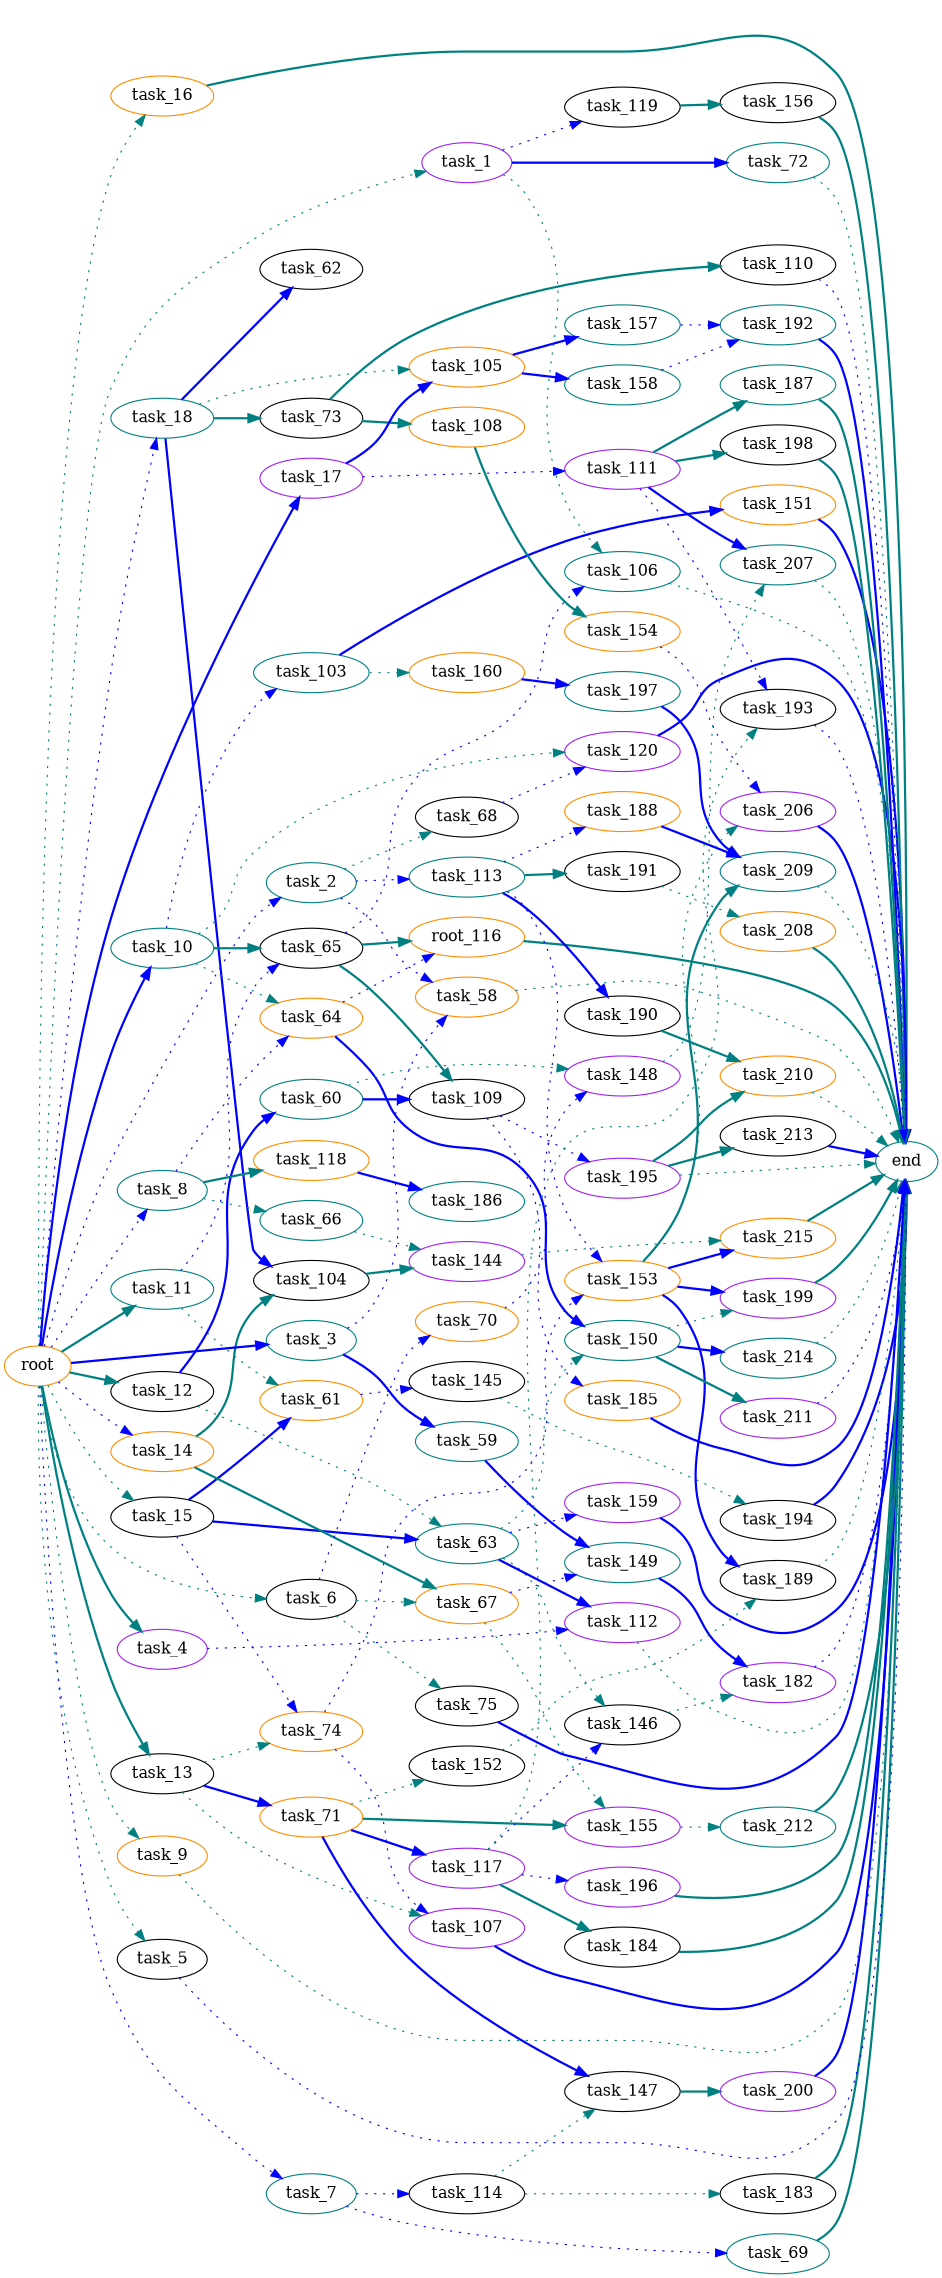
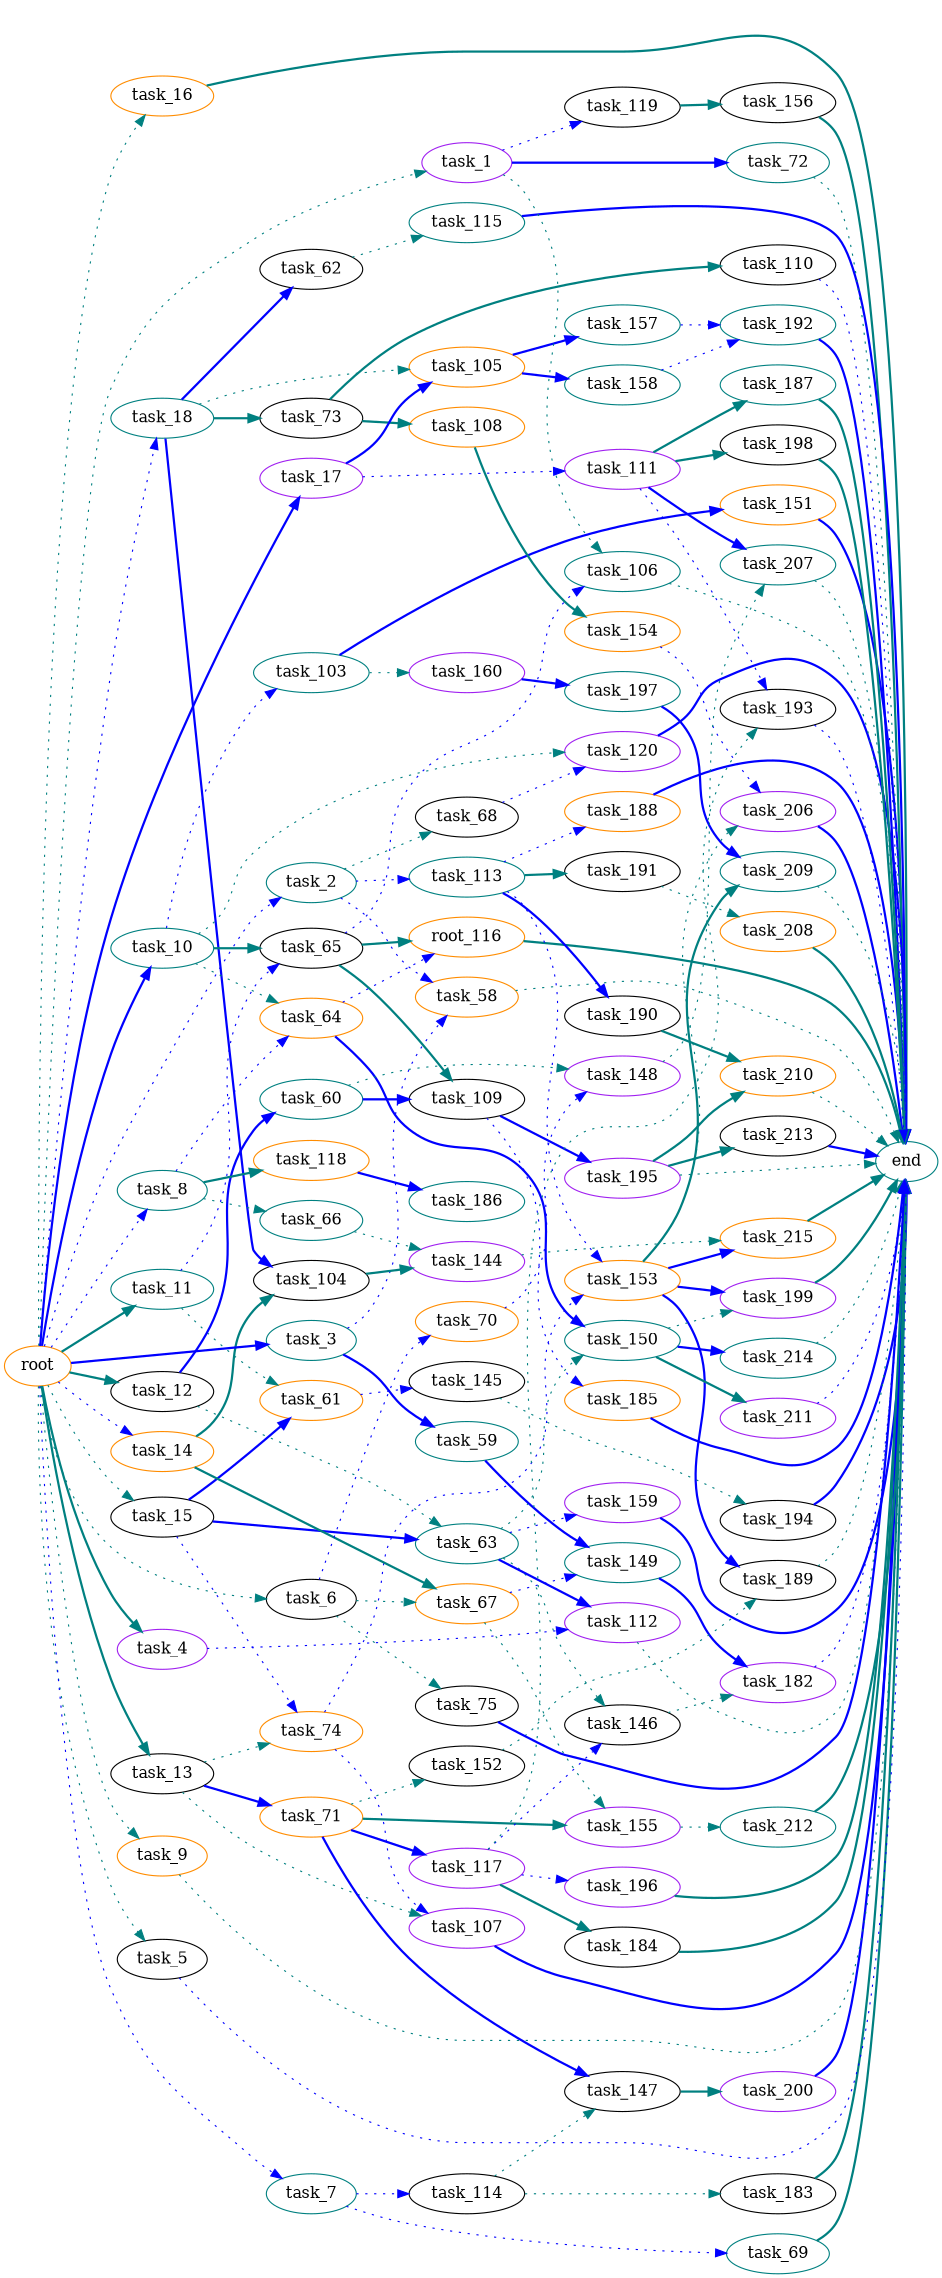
node "task_115": added
node "task_160": color darkorange -> purple
edge "task_188" -> "task_209": now "task_188" -> "end"
edge "task_109" -> "task_195": style dotted -> bold
